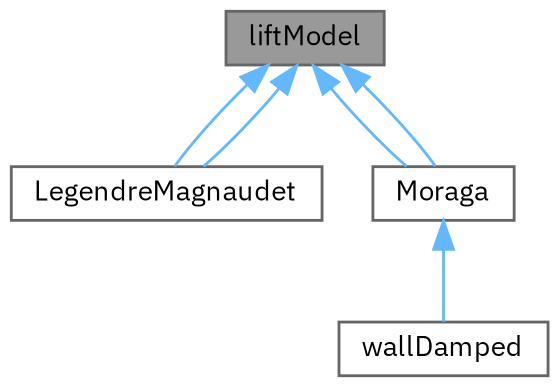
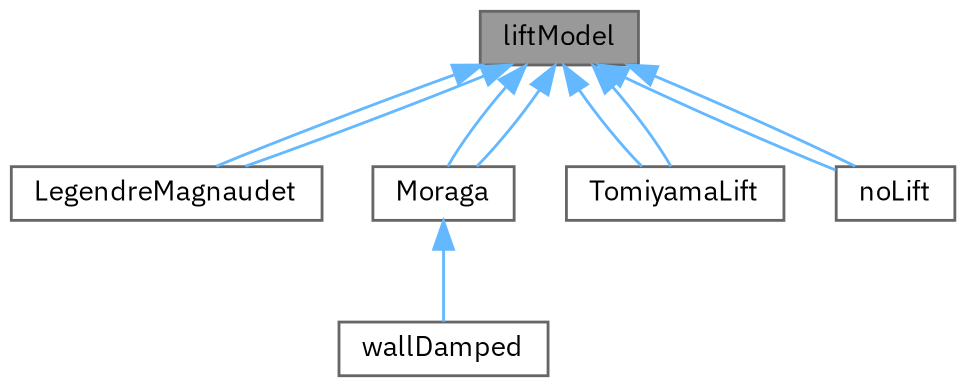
node "TomiyamaLift": added
node "noLift": added
